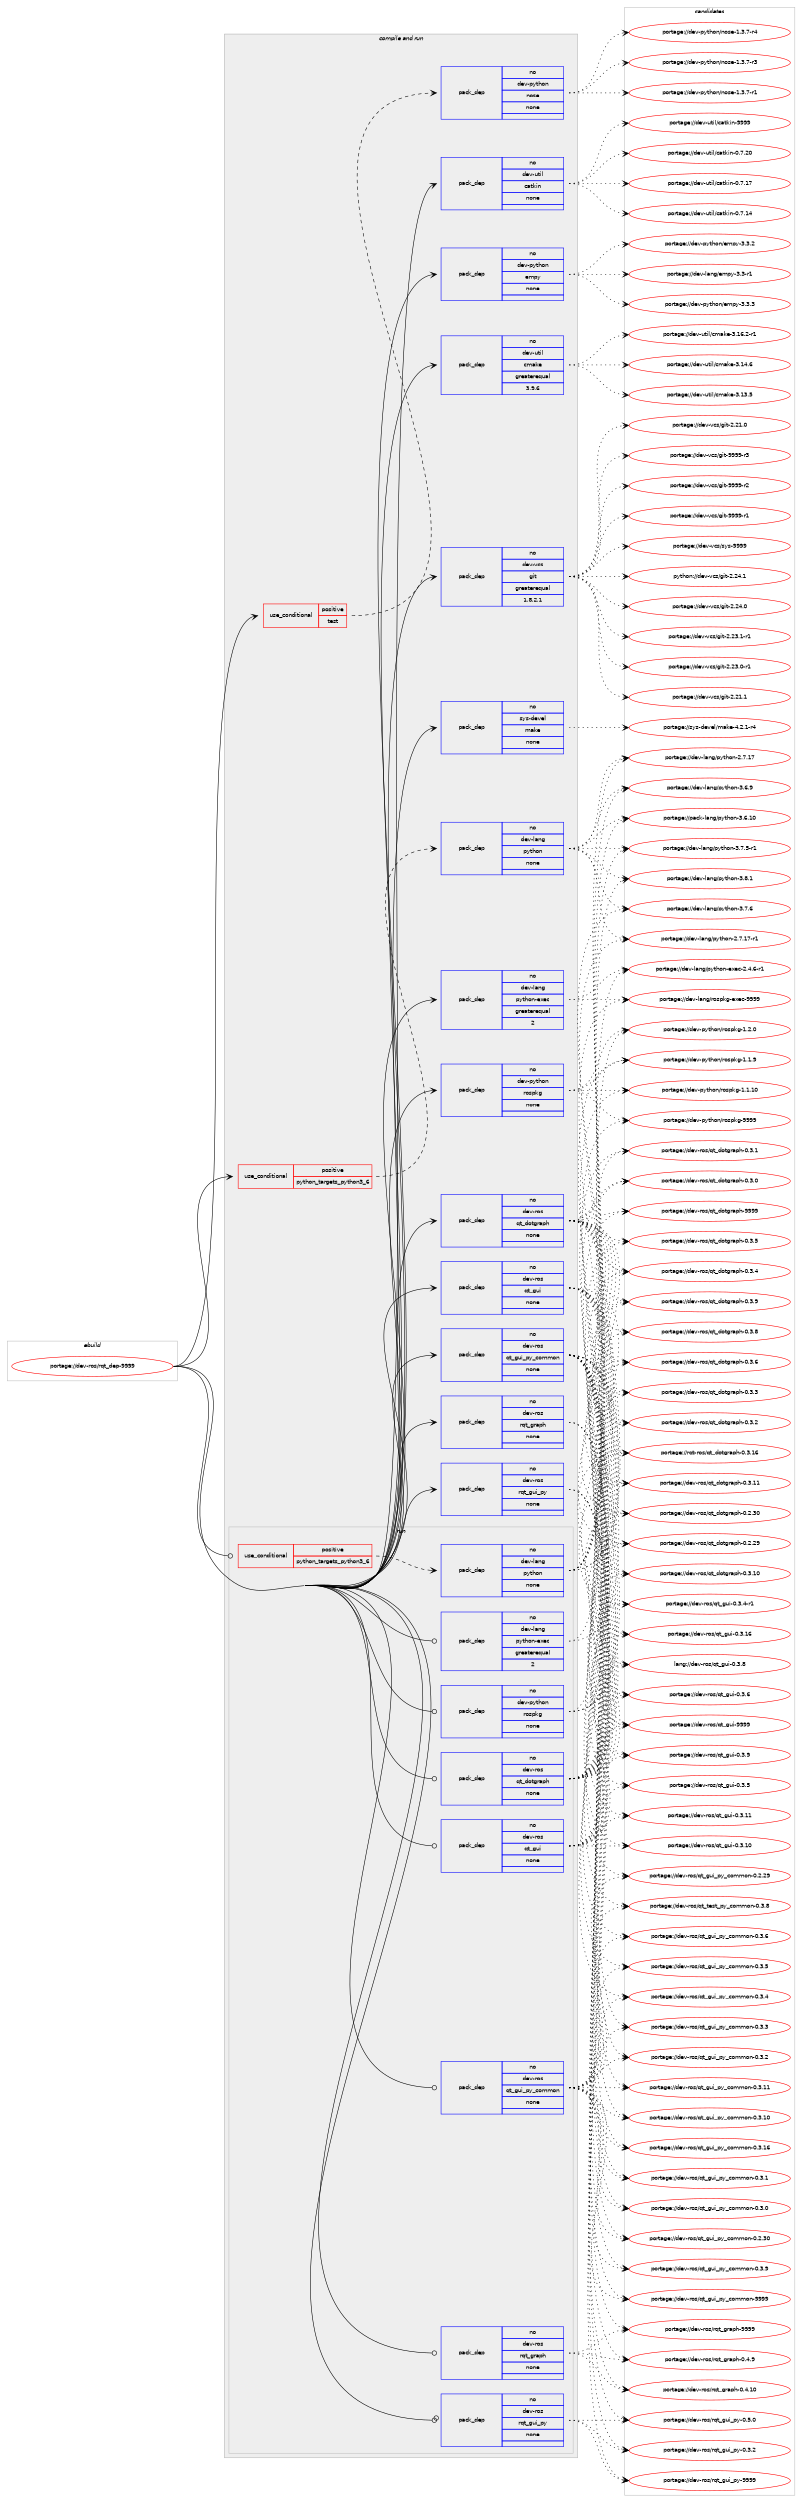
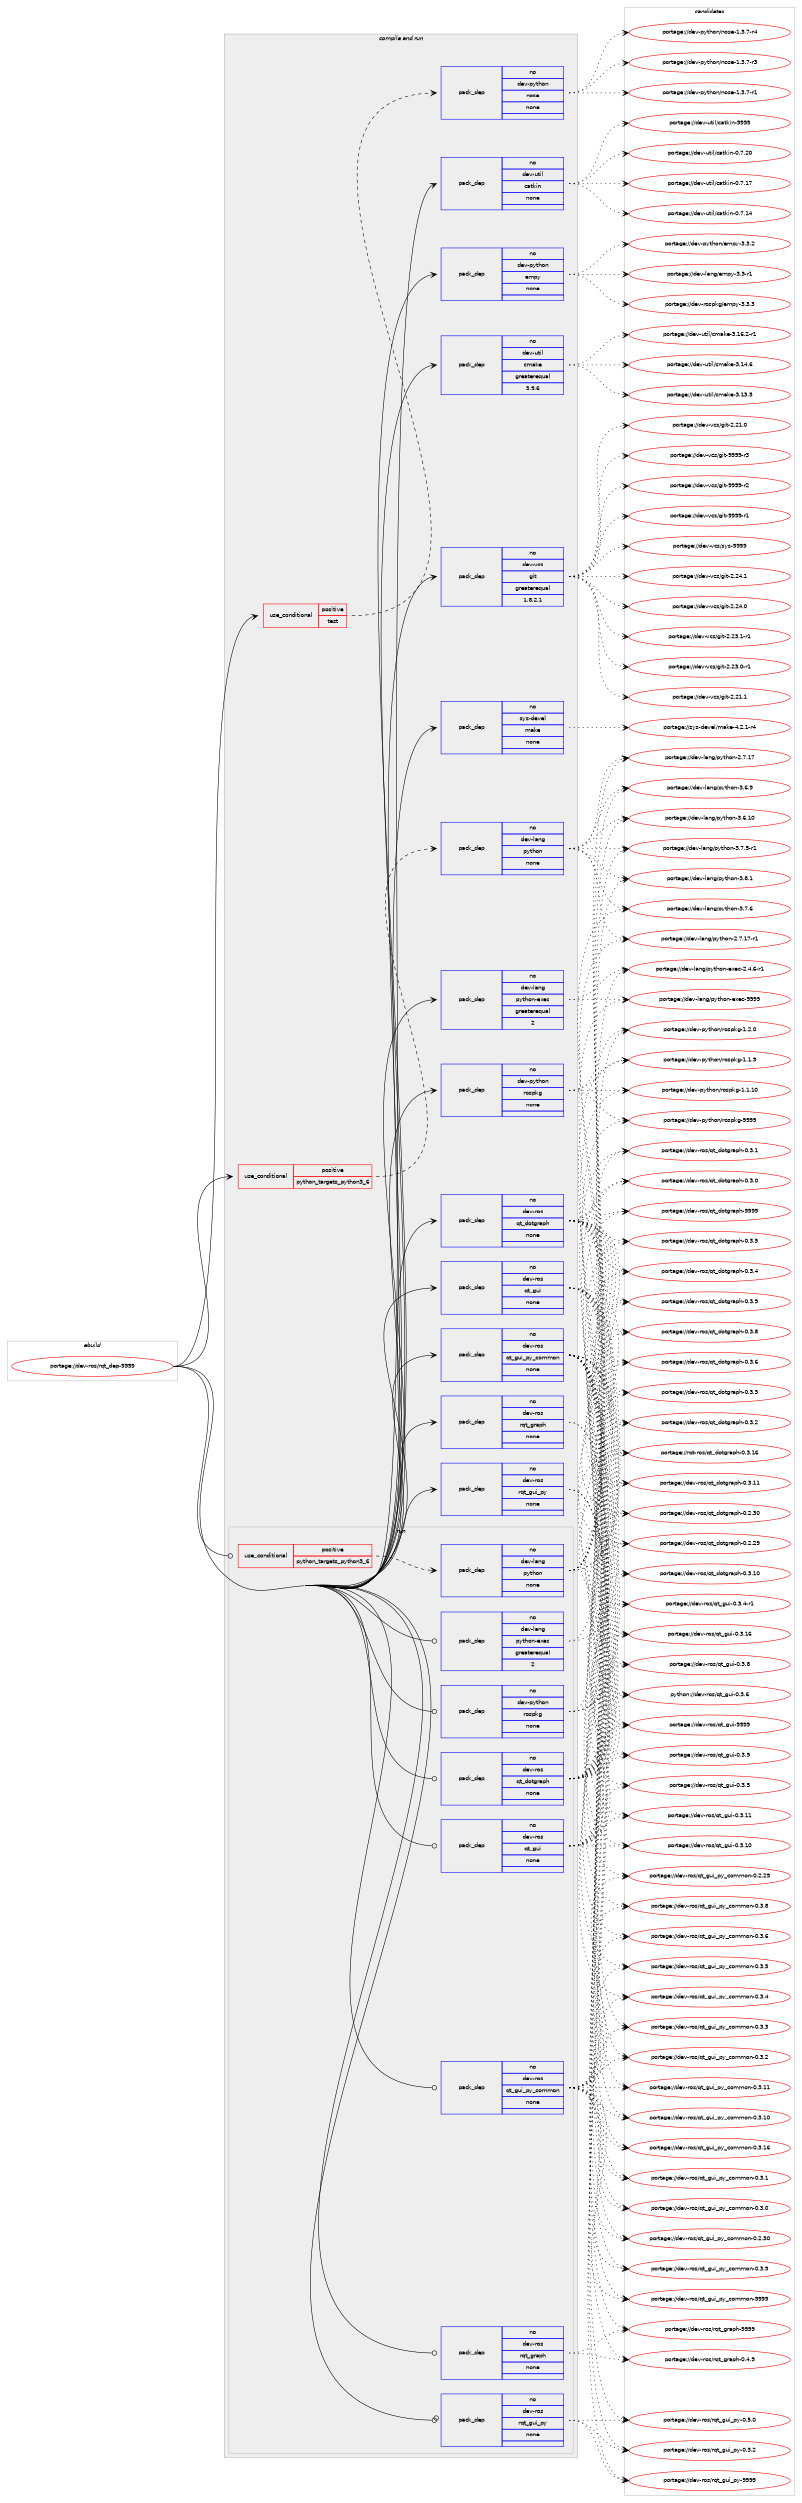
node "portage://dev-python/empy-3.3.3": label "portage://dev-python/empy-3.3.3" -> "portage://dev-rospkg/empy-3.3.3"
node "python://dev-vcs/git-2.24.1": label "python://dev-vcs/git-2.24.1" -> "portage://dev-vcs/git-2.24.1"
node "portage://pack-lang/python-3.6.10": label "portage://pack-lang/python-3.6.10" -> "portage://dev-lang/python-3.6.10"
node "portage://dev-lang/rospkg-exec-9999": label "portage://dev-lang/rospkg-exec-9999" -> "portage://dev-lang/python-exec-9999"
node "lang://dev-ros/qt_gui-0.3.8": label "lang://dev-ros/qt_gui-0.3.8" -> "portage://dev-ros/qt_gui-0.3.8"
node "portage://dev-ros/qt_gui-0.3.6": label "portage://dev-ros/qt_gui-0.3.6" -> "python://dev-ros/qt_gui-0.3.6"
node "portage://dev-ros/qt_test_py_common-0.3.8": label "portage://dev-ros/qt_test_py_common-0.3.8" -> "portage://dev-ros/qt_gui_py_common-0.3.8"
node "portage://dev-ros/rqt_graph-0.4.10": removed
